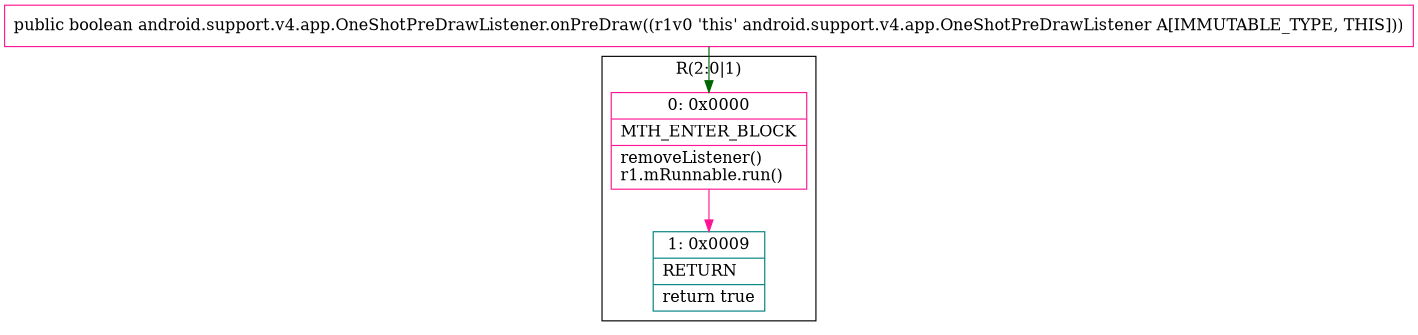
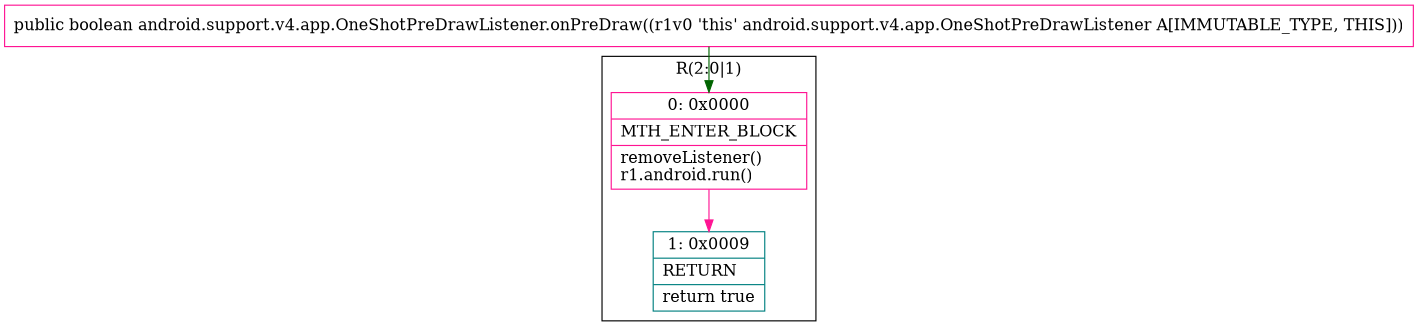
node "0: 0x0000": text "r1.mRunnable.run()" -> "r1.android.run()"
